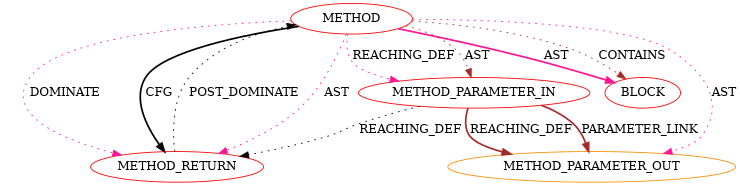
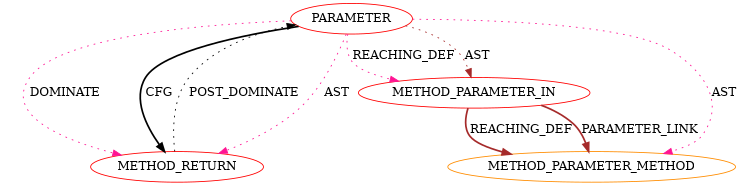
node "METHOD": label "METHOD" -> "PARAMETER"
node "BLOCK": removed
edge "METHOD_PARAMETER_IN" -> "METHOD_RETURN": removed, label "REACHING_DEF"
node "METHOD_PARAMETER_OUT": label "METHOD_PARAMETER_OUT" -> "METHOD_PARAMETER_METHOD"
